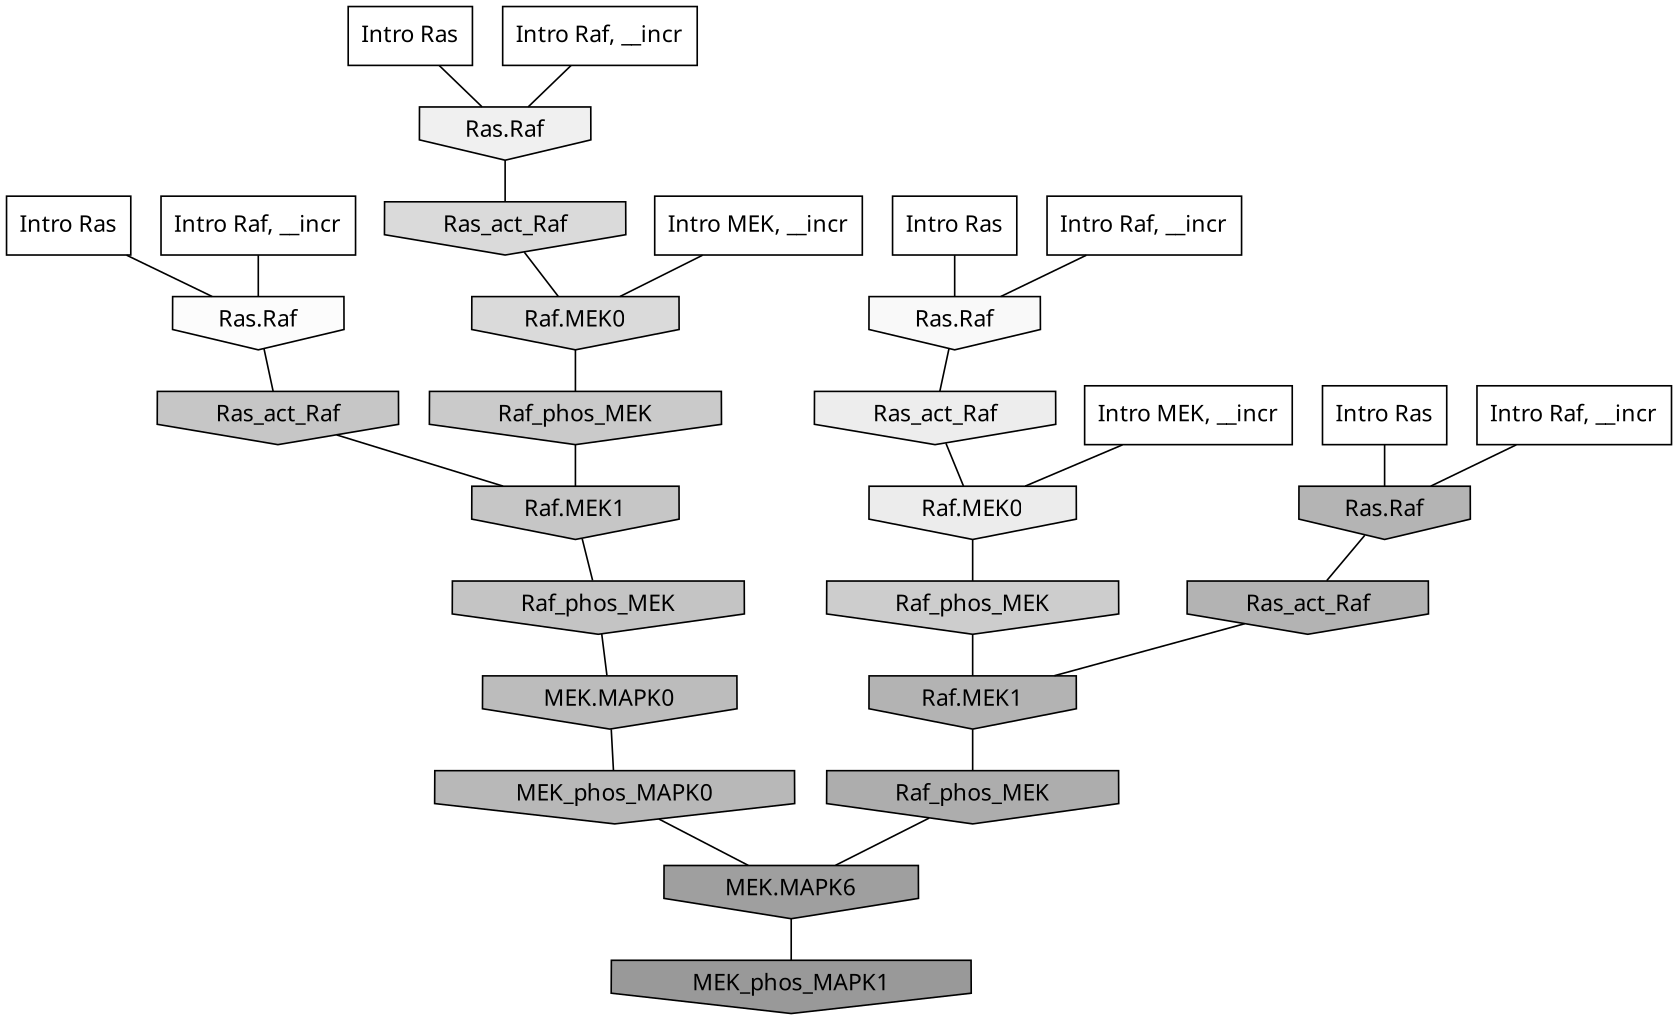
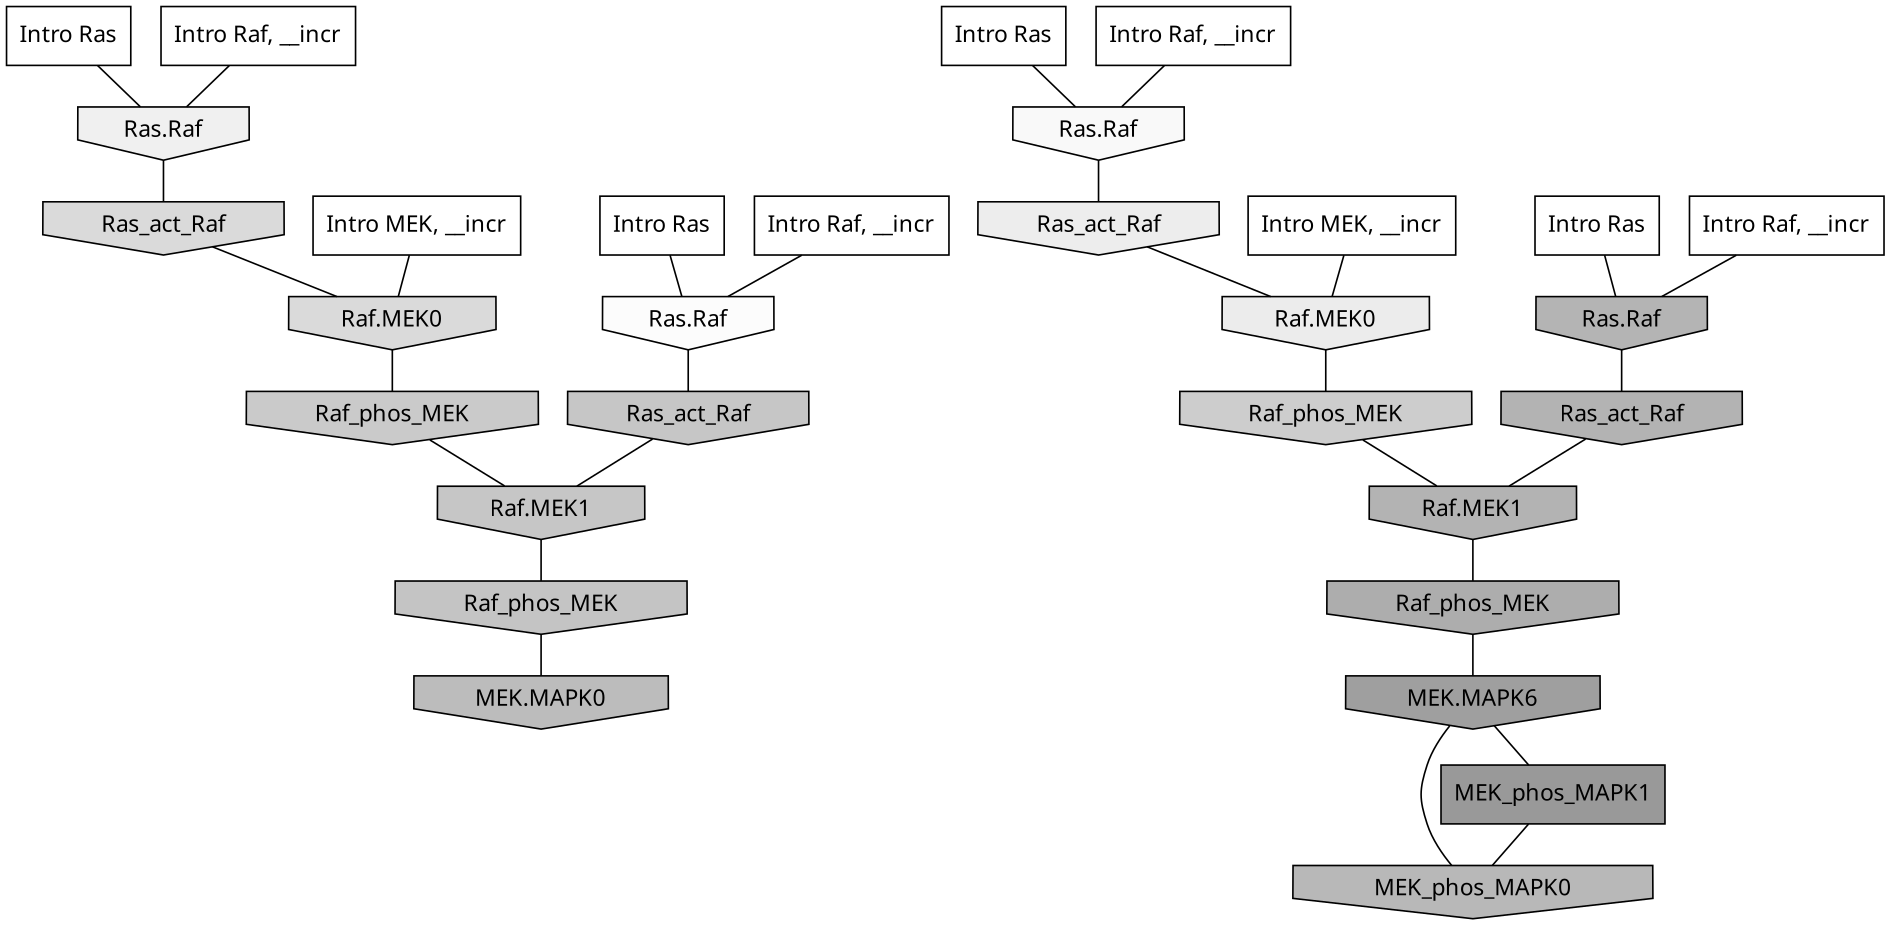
edge "MEK.MAPK0" -- "MEK_phos_MAPK0": now "MEK_phos_MAPK1" -- "MEK_phos_MAPK0"
node "MEK_phos_MAPK1": shape invhouse -> box
